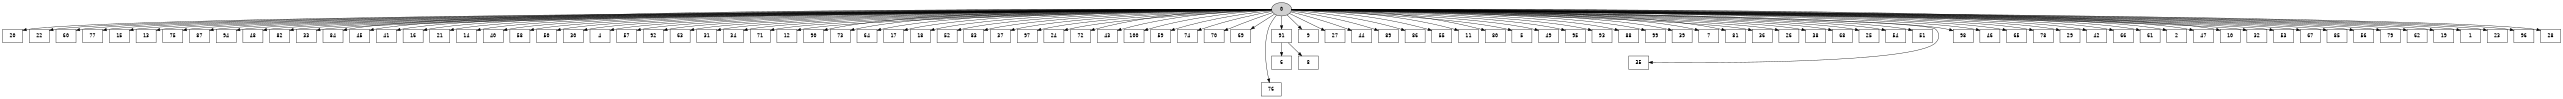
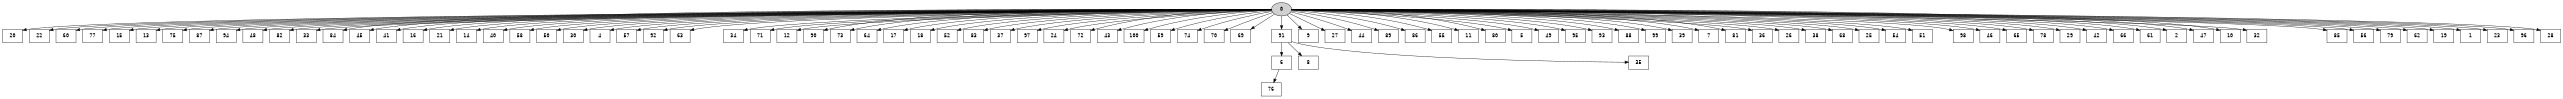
node "31": removed
node "53": removed
node "67": removed
edge "0" -> "35": now "91" -> "35"
edge "0" -> "76": now "6" -> "76"
